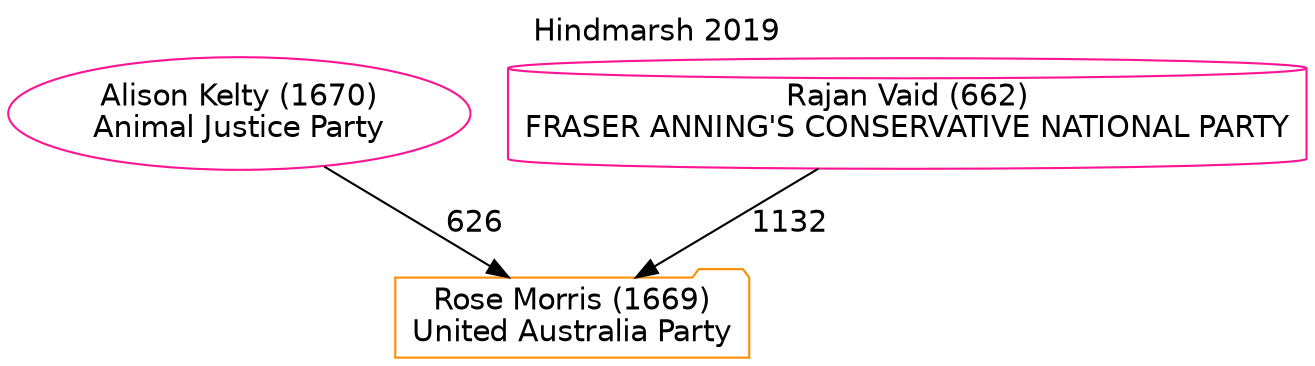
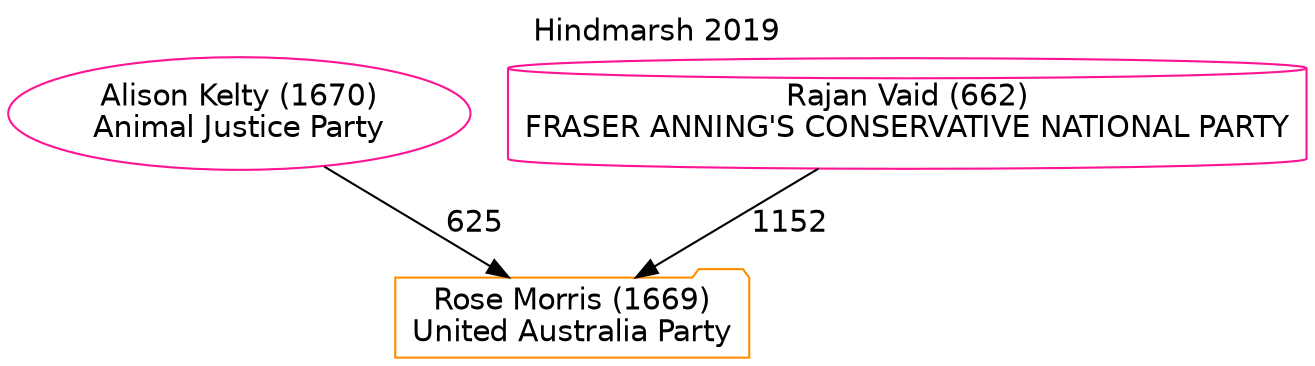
edge "Alison Kelty (1670) Animal Justice Party" -> "Rose Morris (1669) United Australia Party": label "626" -> "625"
edge "Rajan Vaid (662) FRASER ANNING'S CONSERVATIVE NATIONAL PARTY" -> "Rose Morris (1669) United Australia Party": label "1132" -> "1152"
